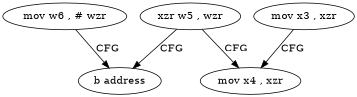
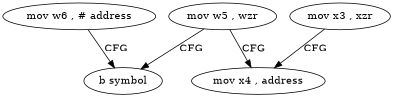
node "mov w6 , # wzr": label "mov w6 , # wzr" -> "mov w6 , # address"
node "xzr w5 , wzr": label "xzr w5 , wzr" -> "mov w5 , wzr"
node "b address": label "b address" -> "b symbol"
node "mov x4 , xzr": label "mov x4 , xzr" -> "mov x4 , address"
